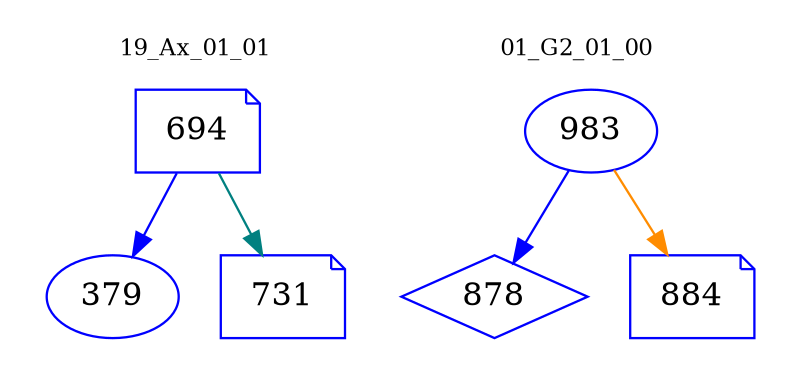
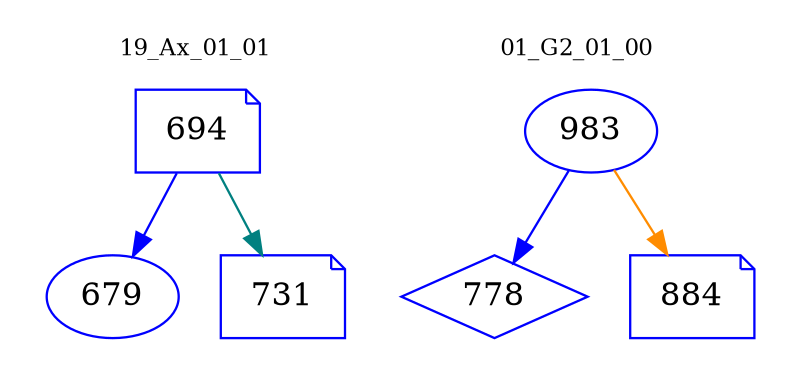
node "379": label "379" -> "679"
node "878": label "878" -> "778"
